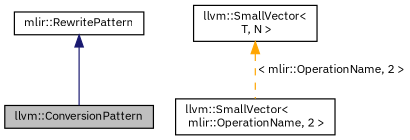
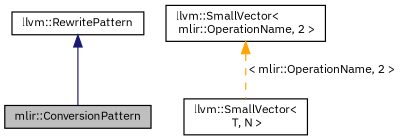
node "mlir::RewritePattern": label "mlir::RewritePattern" -> "llvm::RewritePattern"
edge "llvm::SmallVector< mlir::OperationName, 2 >" -> "llvm::SmallVector< T, N >": reversed
node "llvm::ConversionPattern": label "llvm::ConversionPattern" -> "mlir::ConversionPattern"
